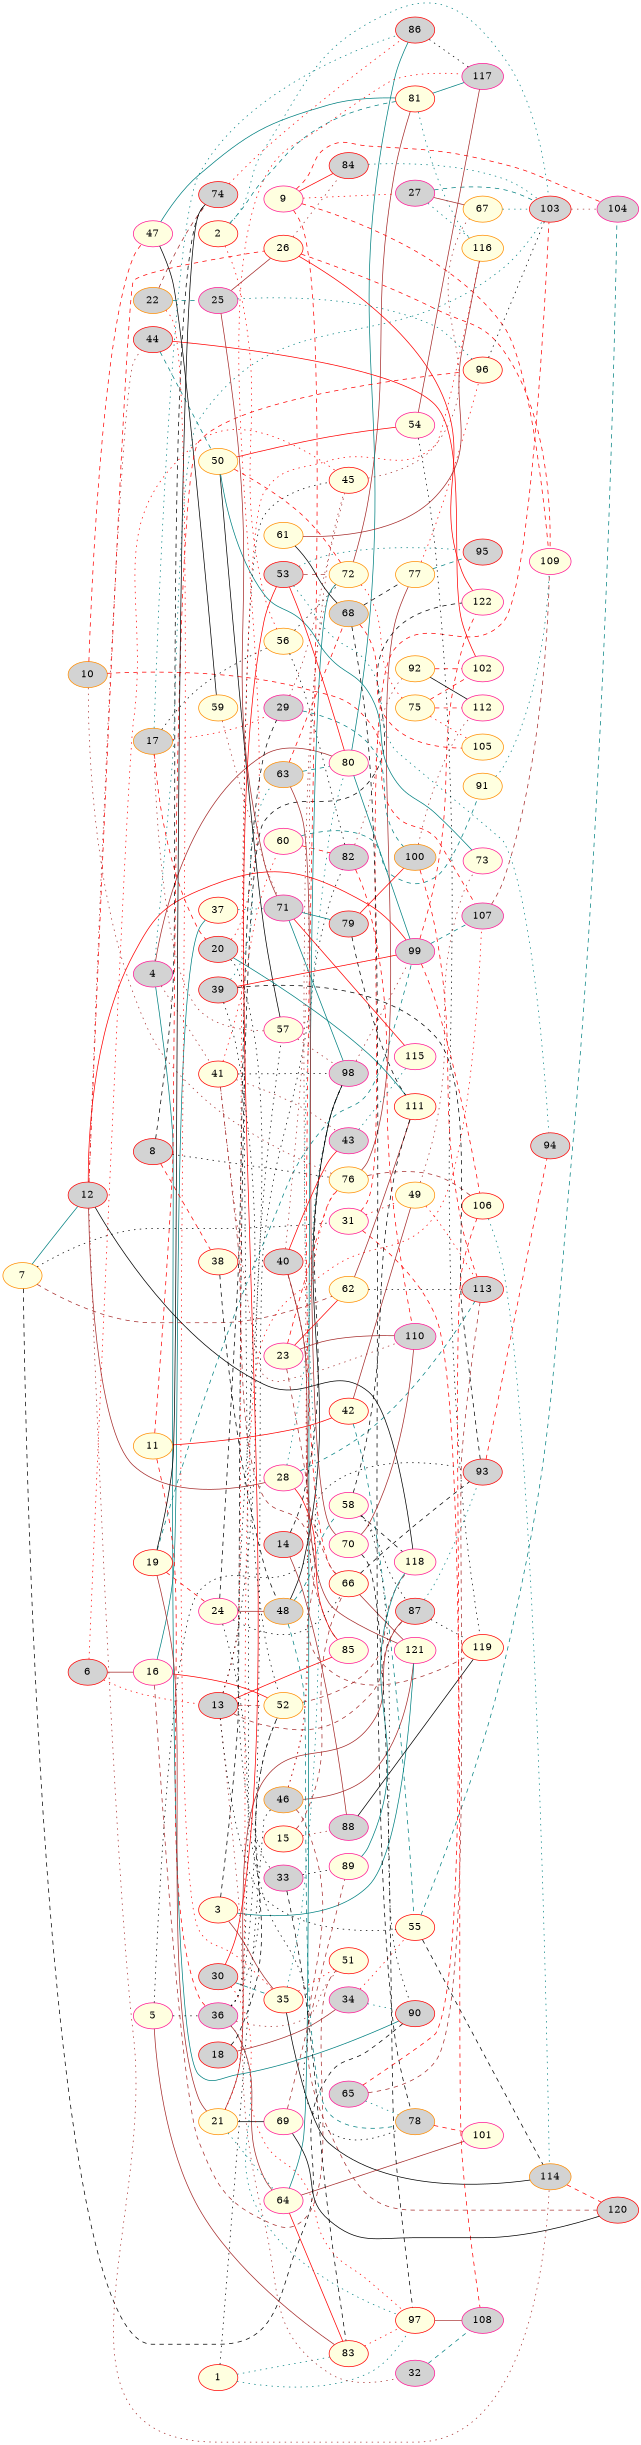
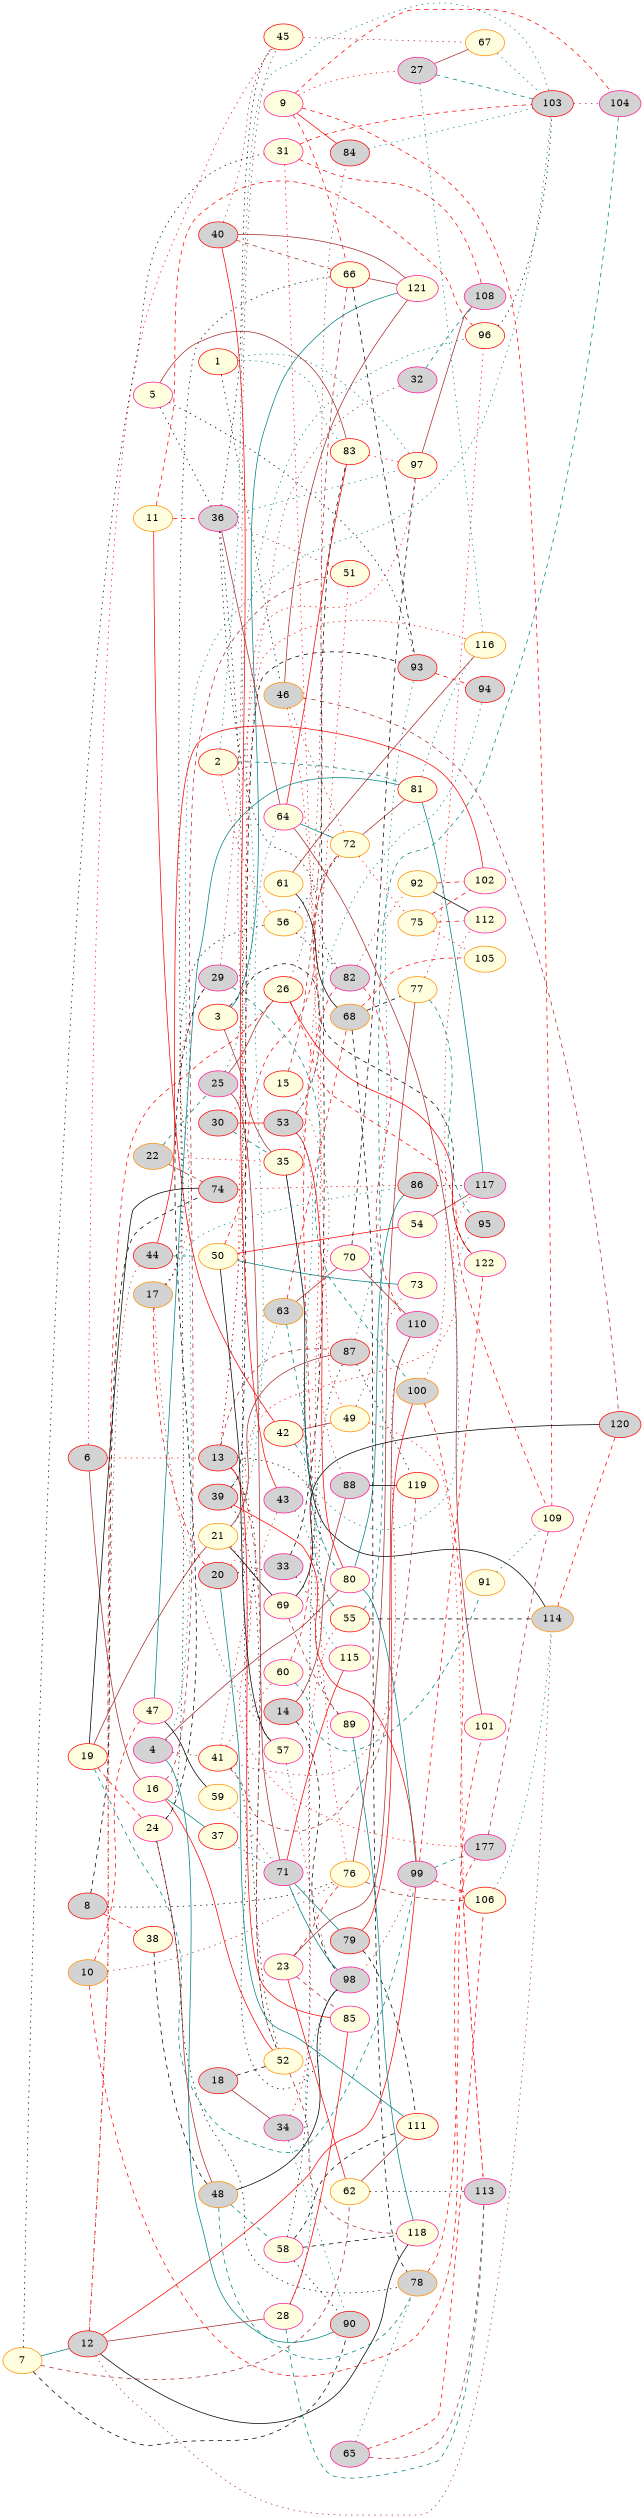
node "107": label "107" -> "177"
edge "54" -- "119": removed
node "113": color red -> deeppink
